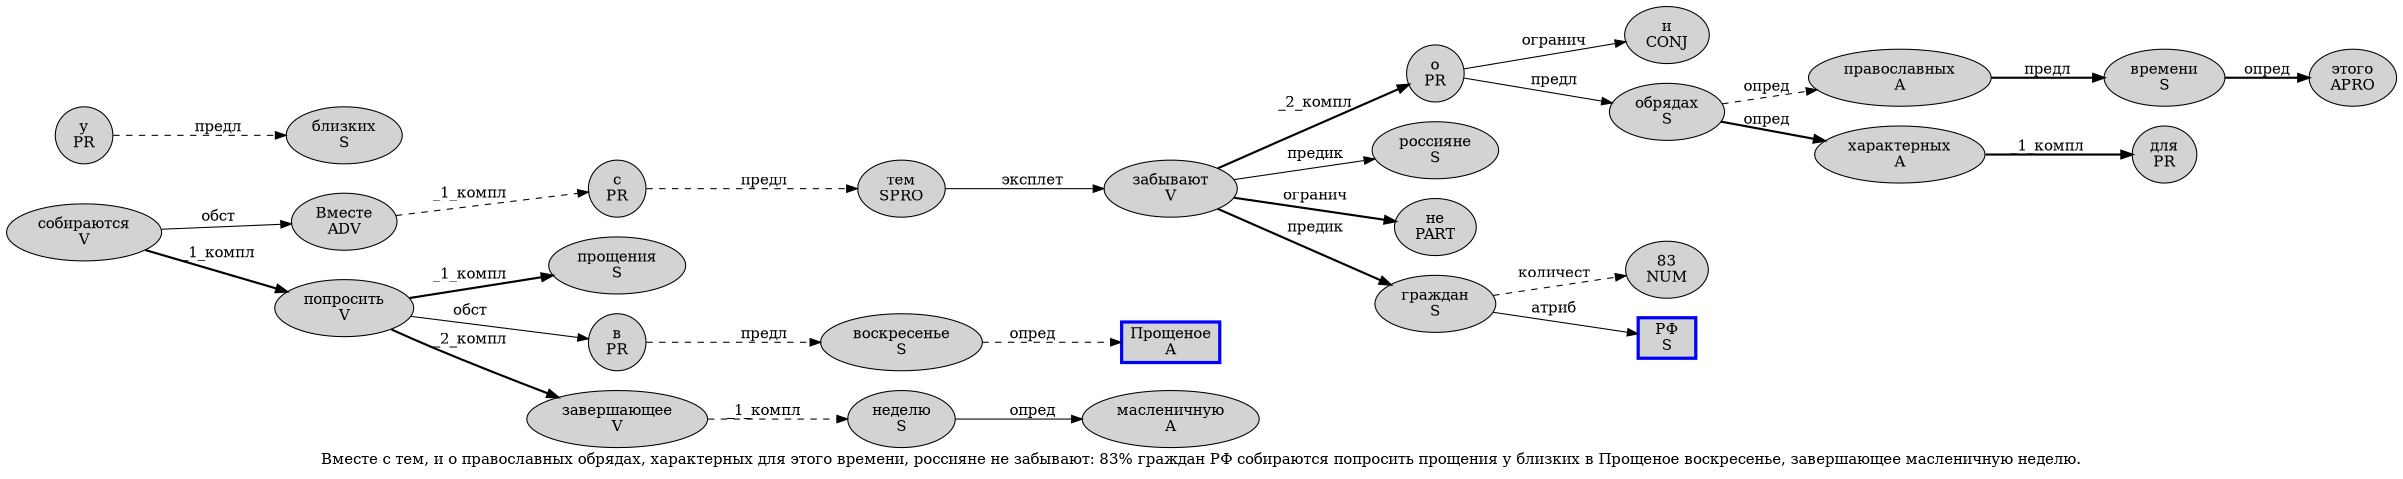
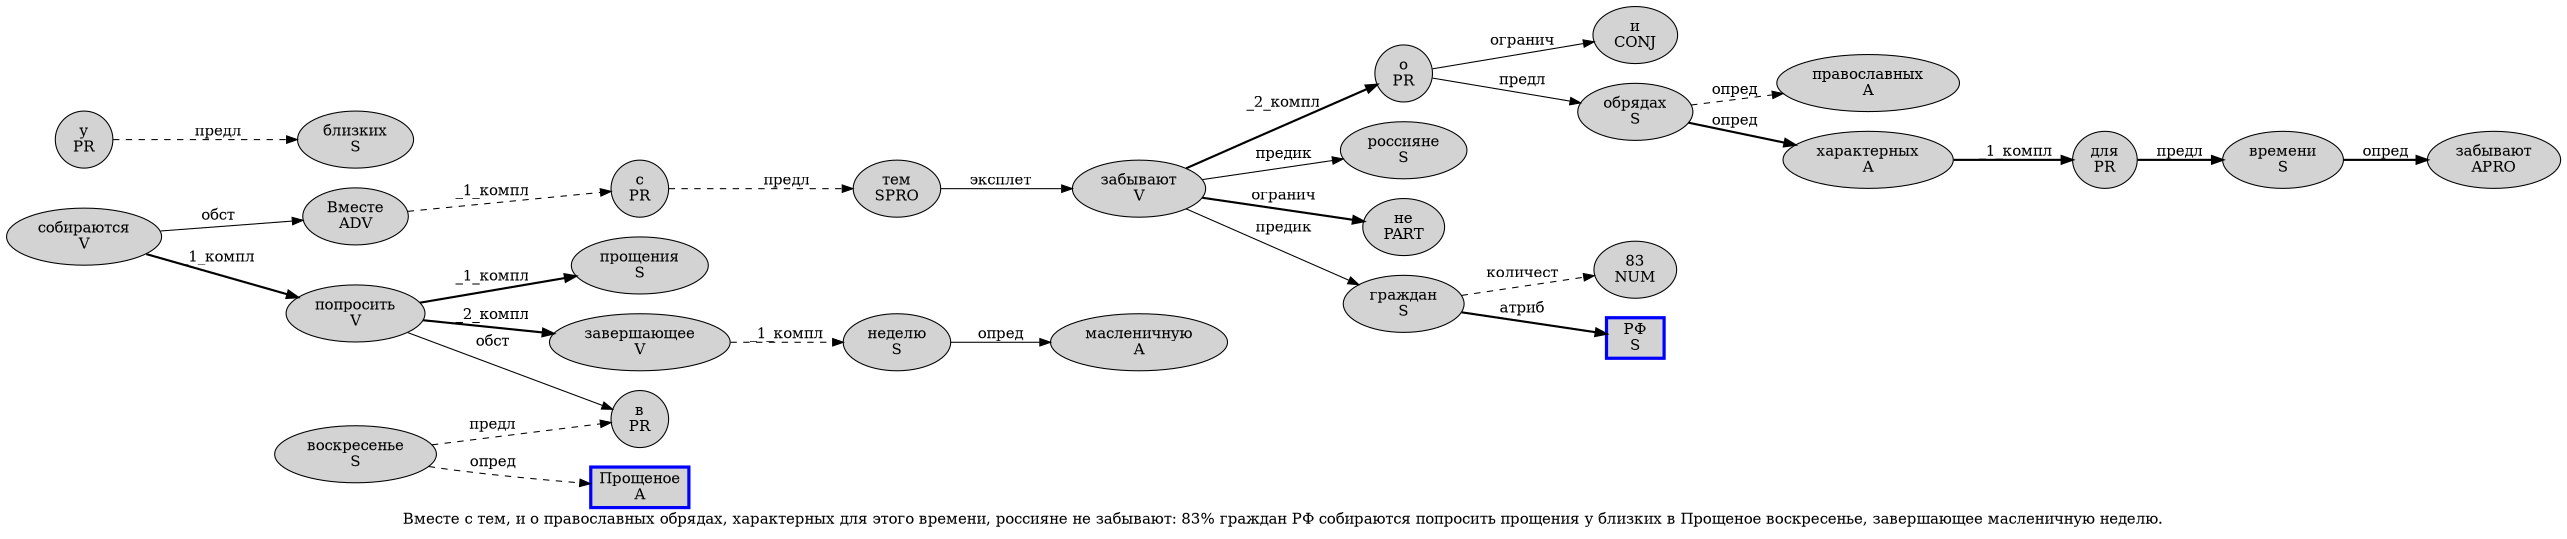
edge "православных A" -> "времени S": now "для PR" -> "времени S"
node "этого APRO": label "этого APRO" -> "забывают APRO"
edge "забывают V" -> "граждан S": style bold -> solid
edge "граждан S" -> "РФ S": style solid -> bold
edge "в PR" -> "воскресенье S": reversed
